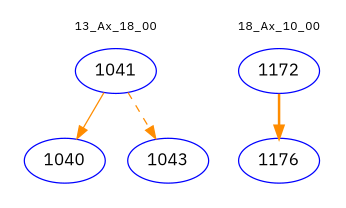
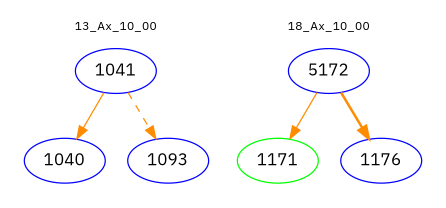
cluster "13_Ax_18_00": label "13_Ax_18_00" -> "13_Ax_10_00"
node "1172": label "1172" -> "5172"
node "1043": label "1043" -> "1093"
node "1171": added
